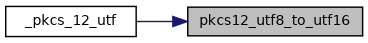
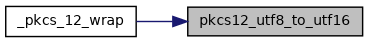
node "_pkcs_12_utf": label "_pkcs_12_utf" -> "_pkcs_12_wrap"
